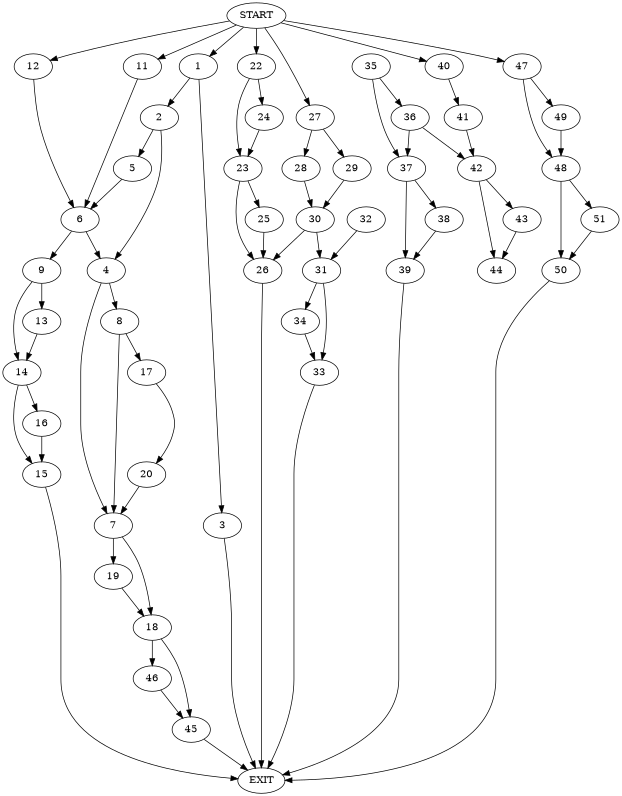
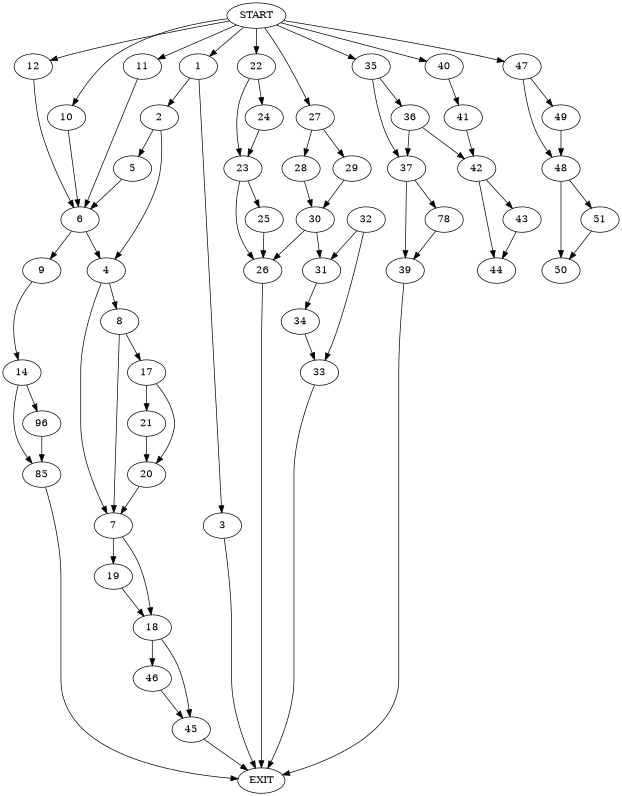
edge "START" -> "35": added
node "10": added
node "38": label "38" -> "78"
edge "31" -> "33": now "32" -> "33"
node "13": removed
node "16": label "16" -> "96"
node "21": added
node "15": label "15" -> "85"
edge "50" -> "EXIT": removed
